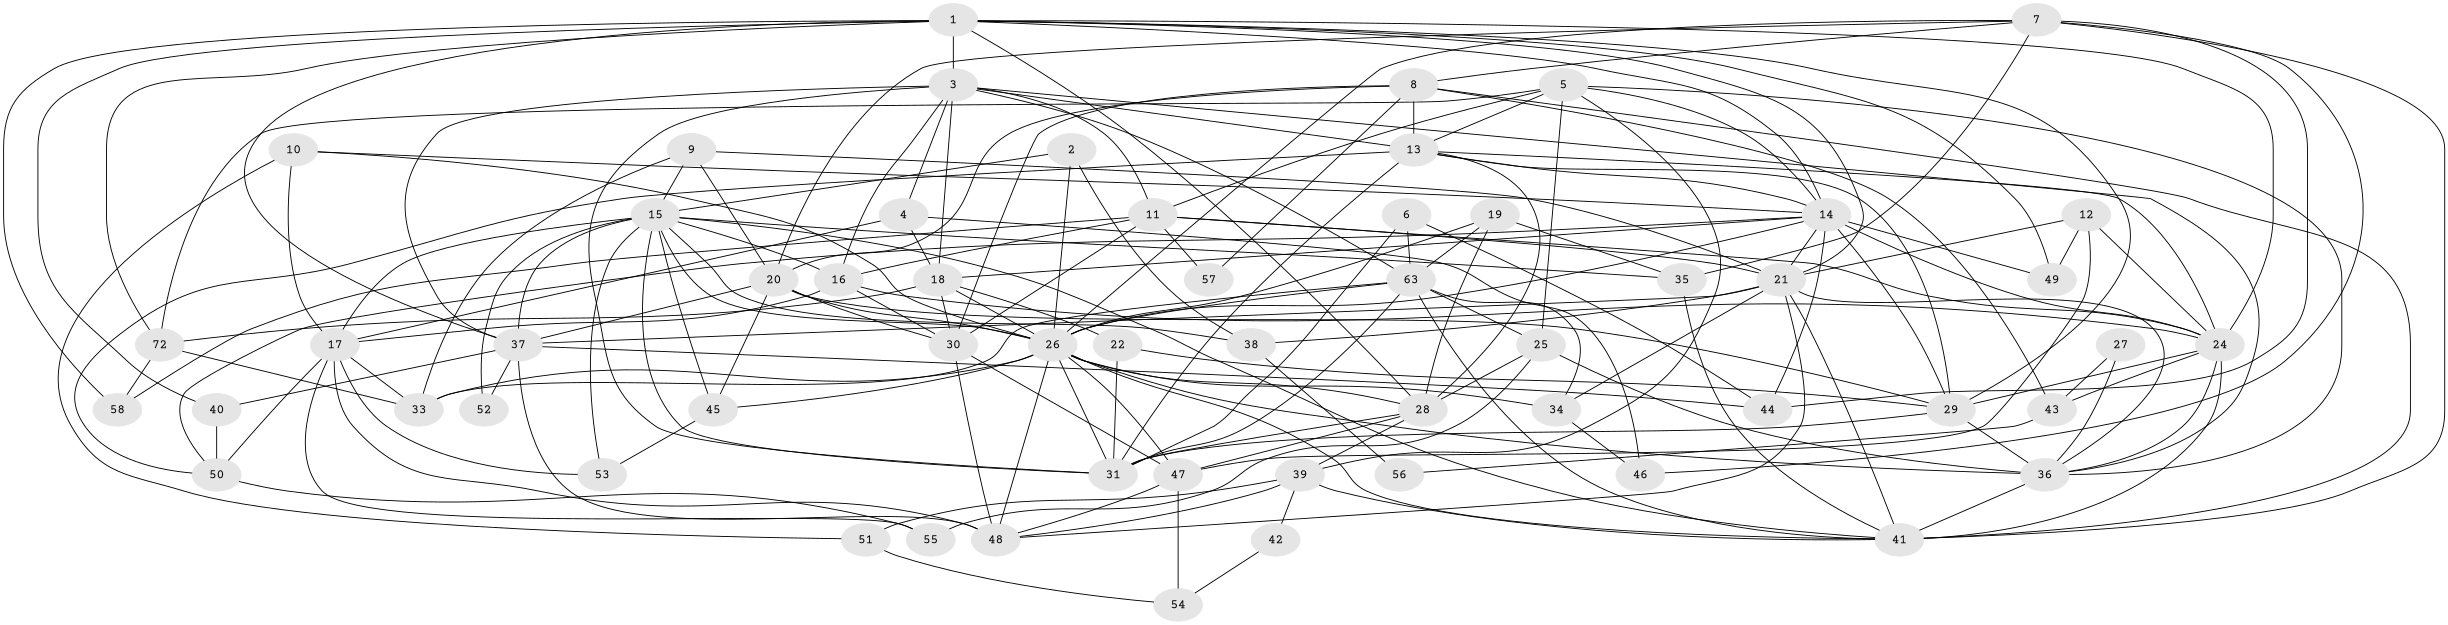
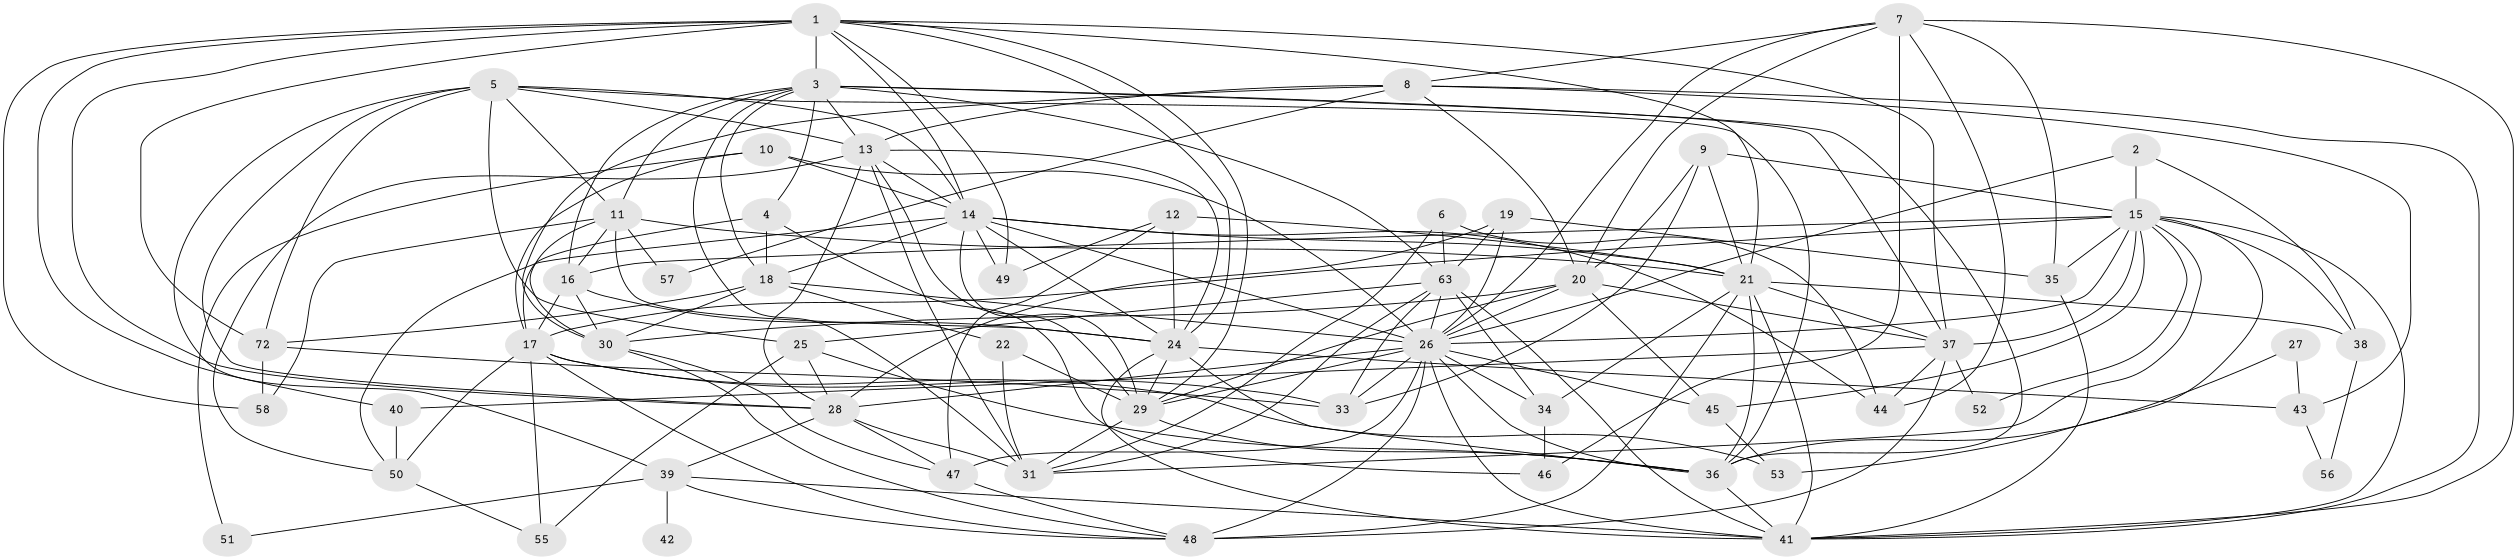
edge "5" -- "28": added
edge "26" -- "31": now "26" -- "29"
node "54": removed
